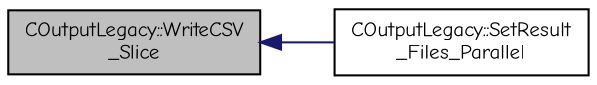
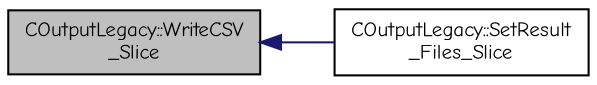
node "COutputLegacy::SetResult _Files_Parallel": label "COutputLegacy::SetResult _Files_Parallel" -> "COutputLegacy::SetResult _Files_Slice"
